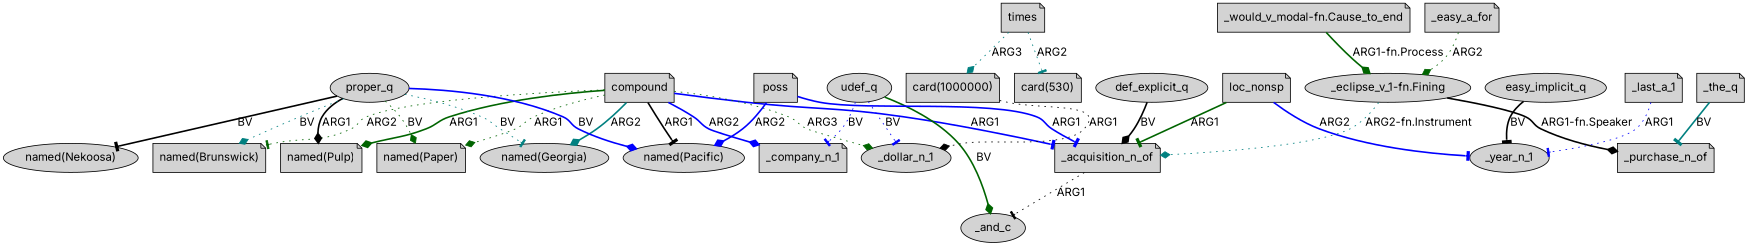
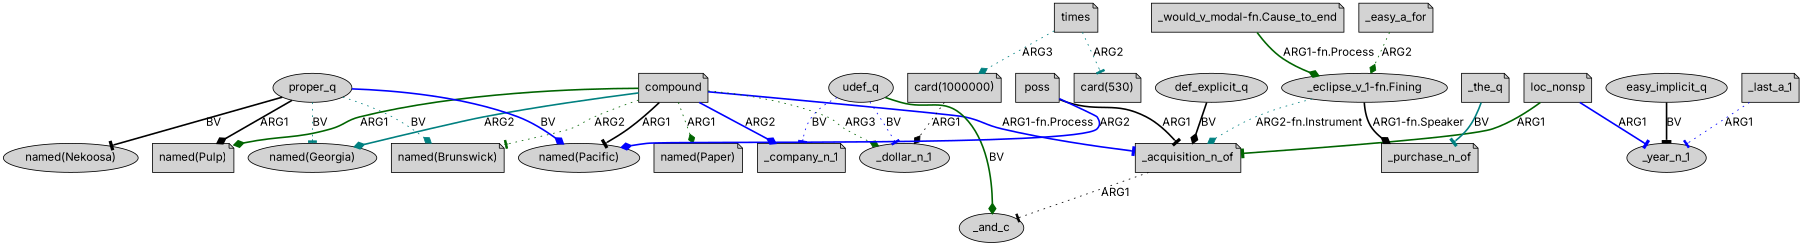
edge "poss" -> "_acquisition_n_of": color blue -> black
edge "proper_q" -> "named(Paper)": removed, label "BV"
edge "compound" -> "_acquisition_n_of": label "ARG1" -> "ARG1-fn.Process"
edge "loc_nonsp" -> "_year_n_1": label "ARG2" -> "ARG1"
